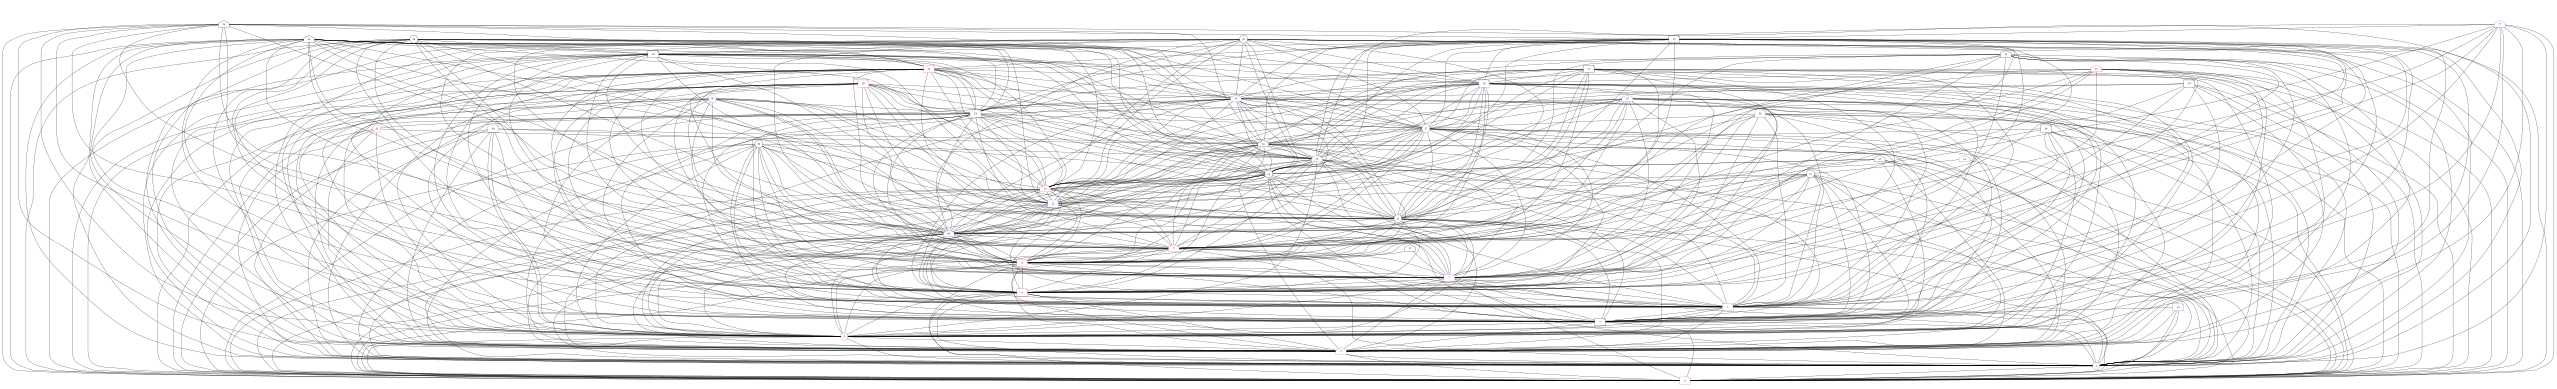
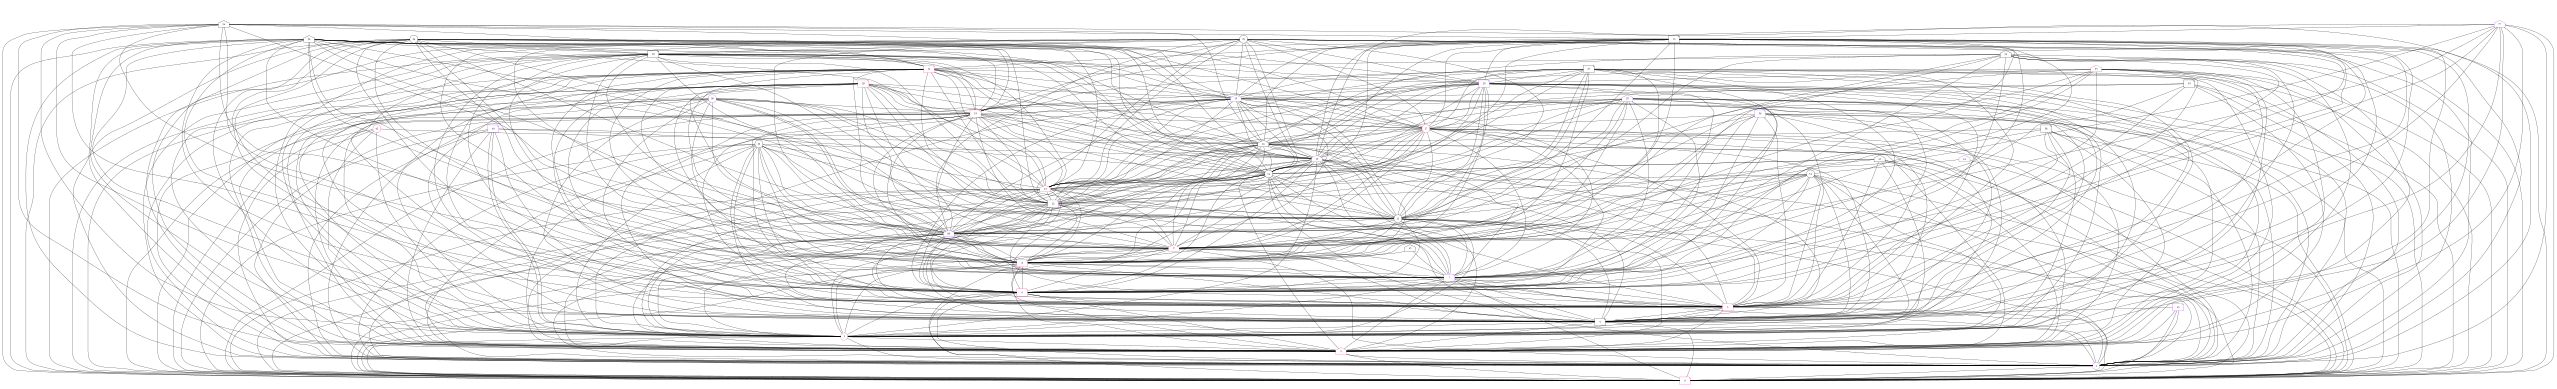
edge "33" -- "11": removed
edge "18" -- "42": now "18" -- "0"
edge "39" -- "5": now "41" -- "5"
